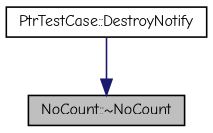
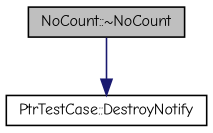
edge "PtrTestCase::DestroyNotify" -> "NoCount::~NoCount": reversed
